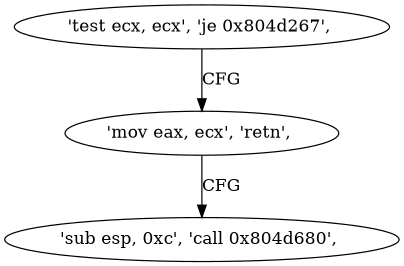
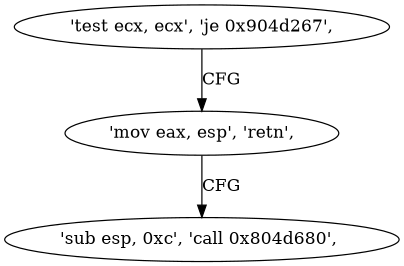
node "'test ecx, ecx', 'je 0x804d267',": label "'test ecx, ecx', 'je 0x804d267'," -> "'test ecx, ecx', 'je 0x904d267',"
node "'mov eax, ecx', 'retn',": label "'mov eax, ecx', 'retn'," -> "'mov eax, esp', 'retn',"
